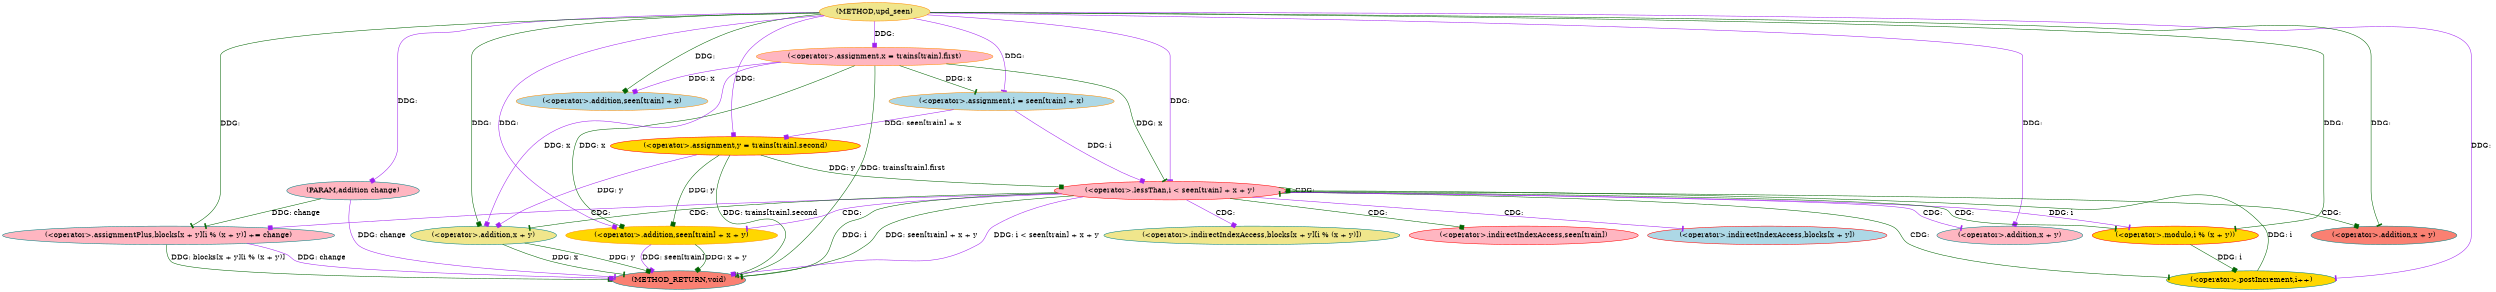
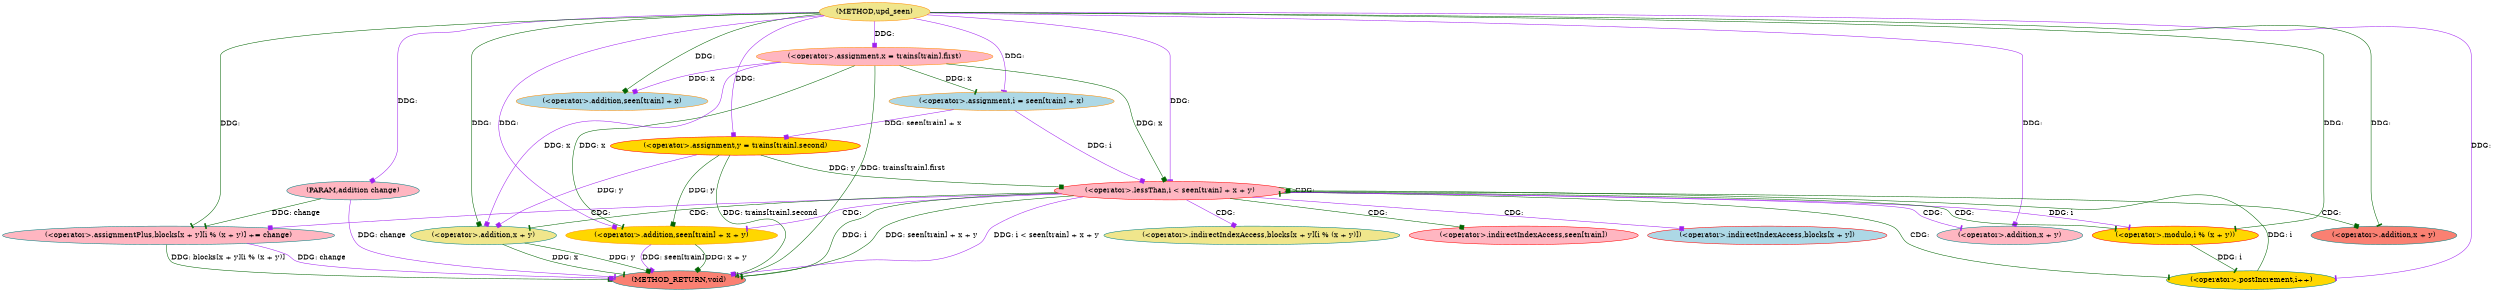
edge "(<operator>.assignment,x = trains[train].first)" -> "(<operator>.lessThan,i < seen[train] + x + y)": arrowhead tee -> box
edge "(<operator>.assignment,x = trains[train].first)" -> "(<operator>.addition,seen[train] + x + y)": arrowhead box -> tee
edge "(<operator>.lessThan,i < seen[train] + x + y)" -> "(<operator>.indirectIndexAccess,blocks[x + y])": arrowhead tee -> box
edge "(<operator>.modulo,i % (x + y))" -> "(<operator>.postIncrement,i++)": arrowhead box -> tee
